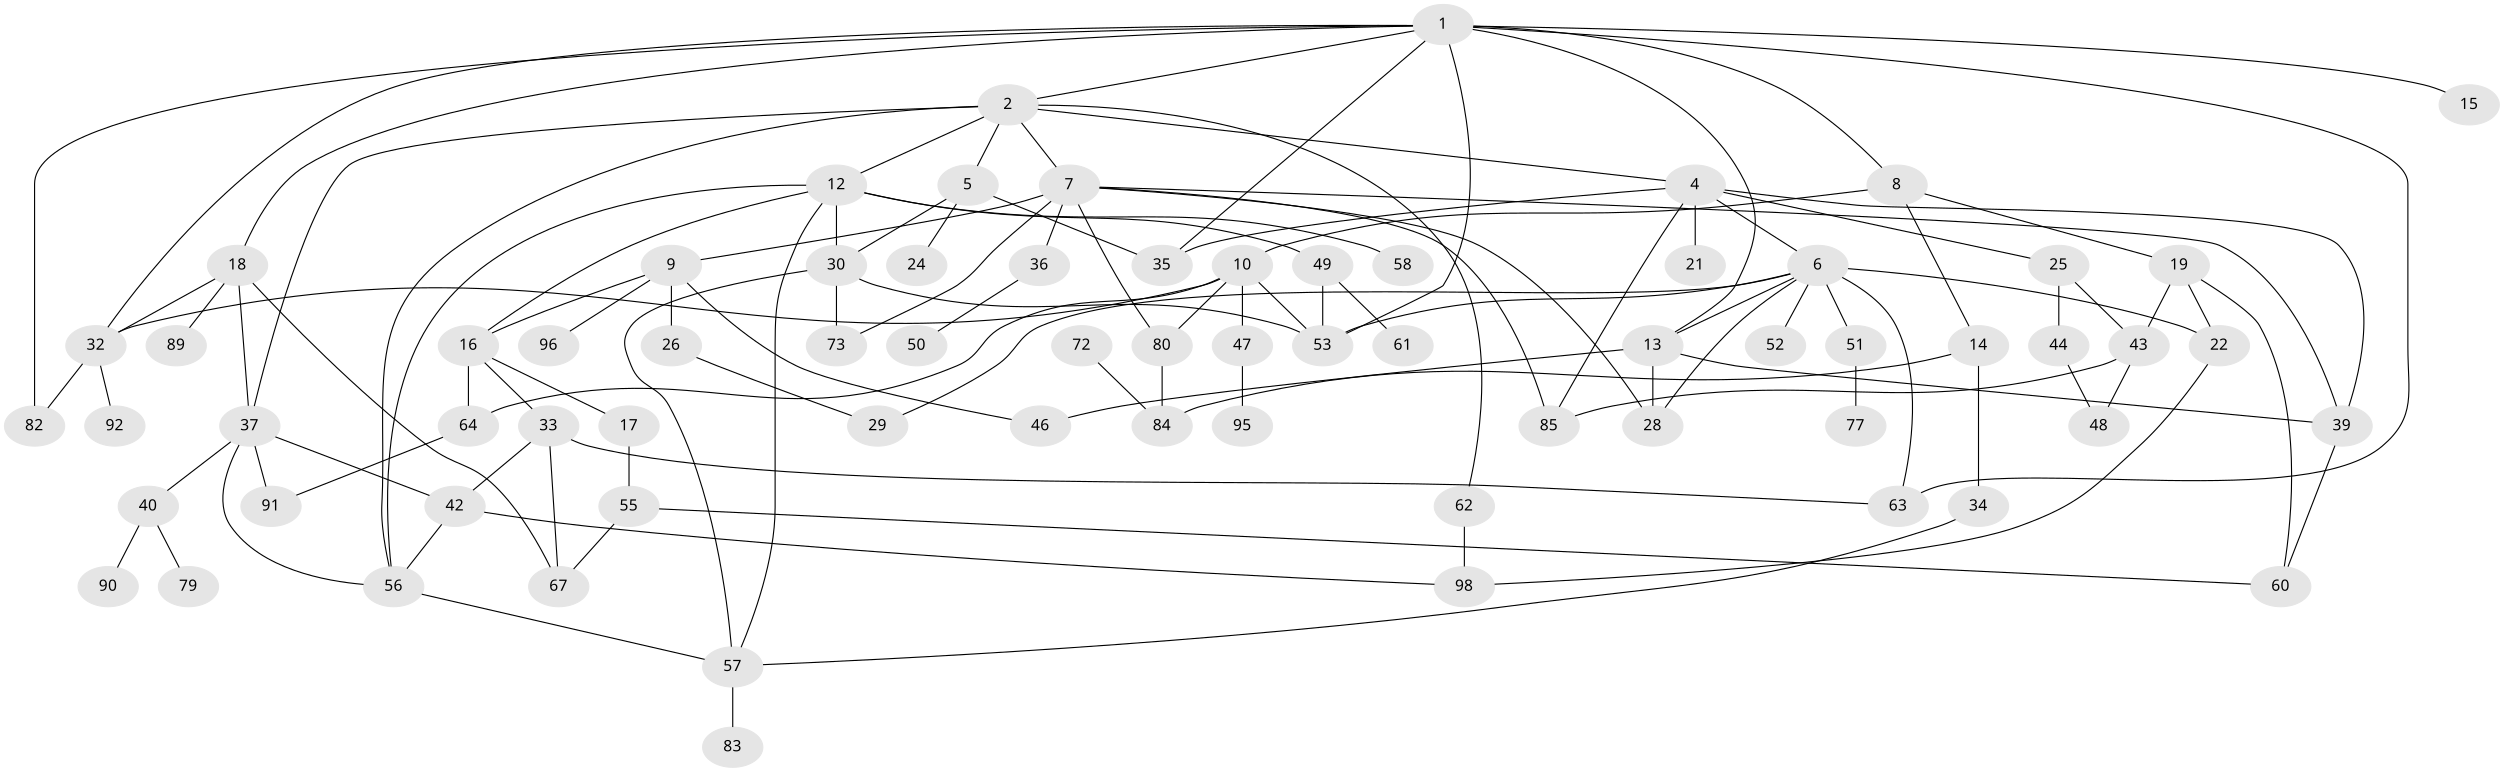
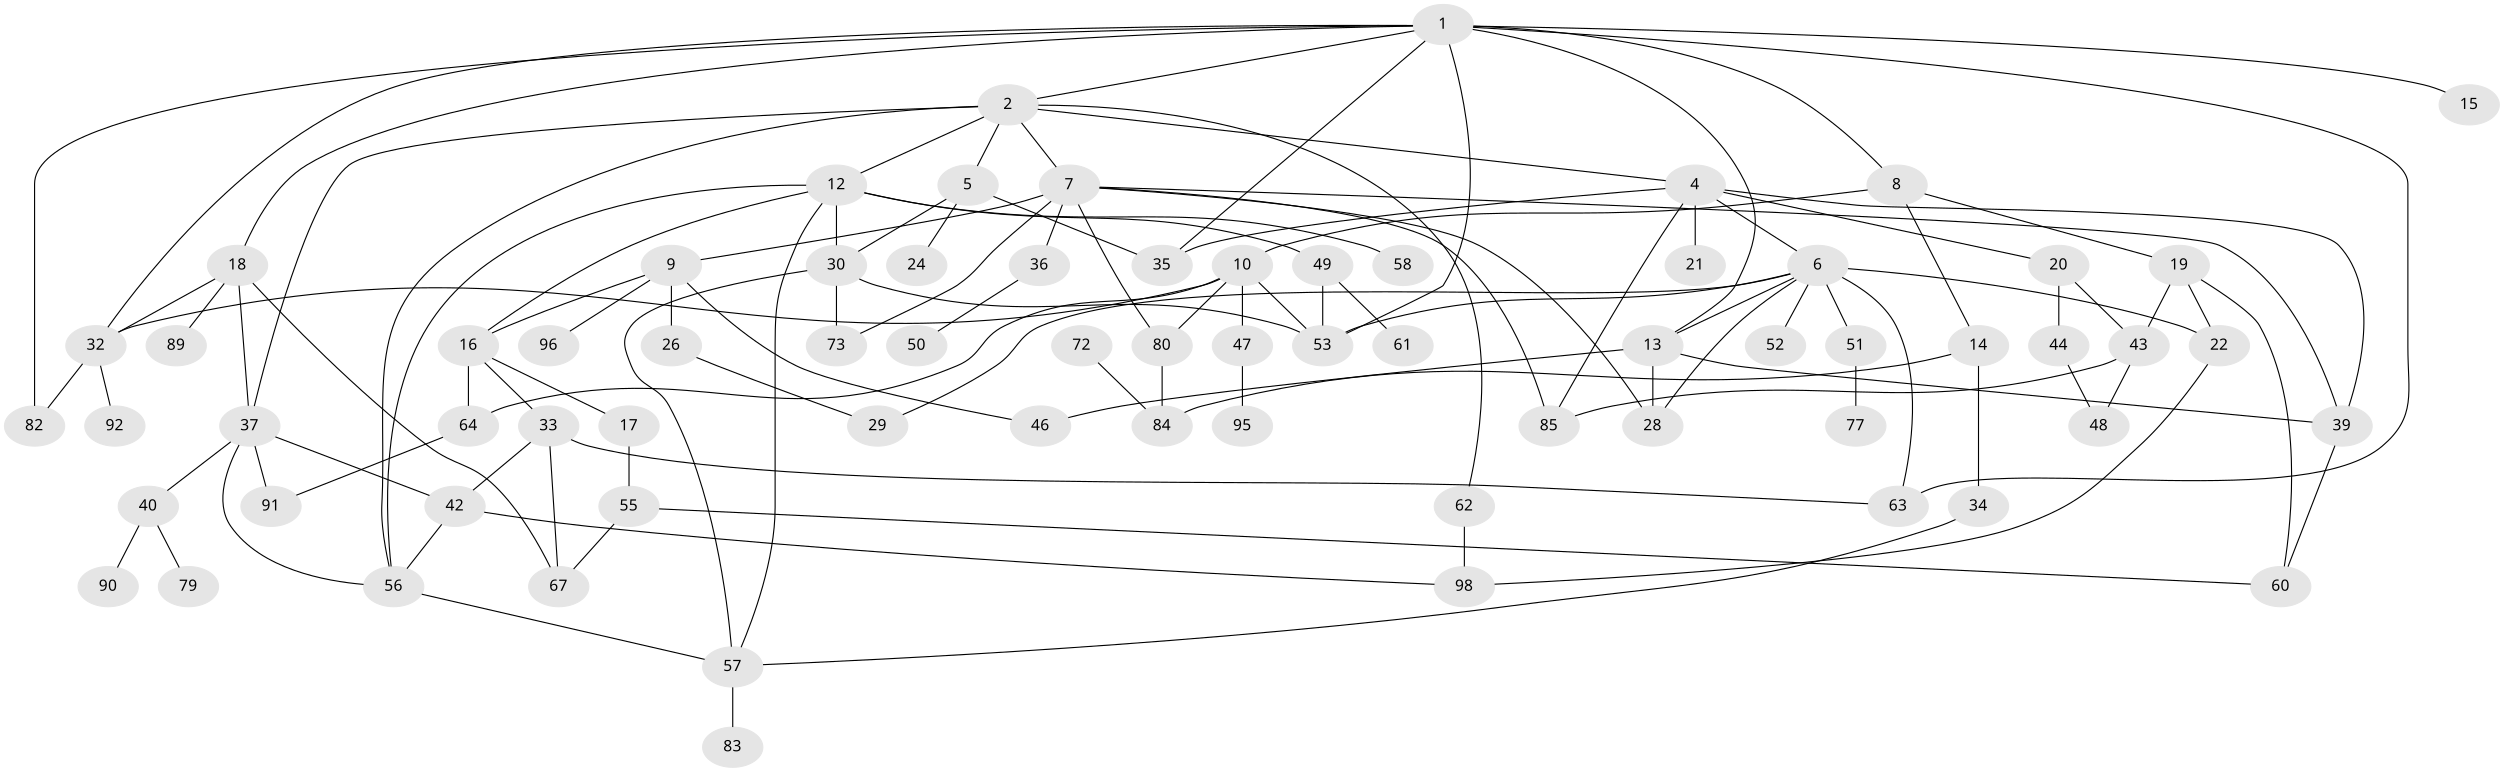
node "25": label "25" -> "20"
